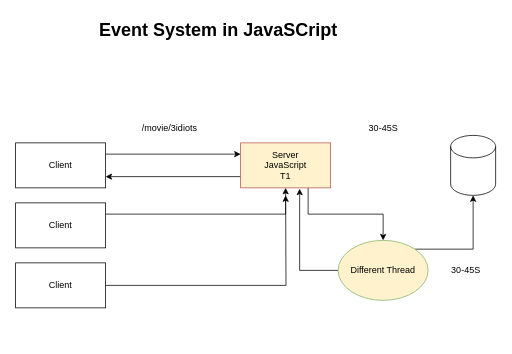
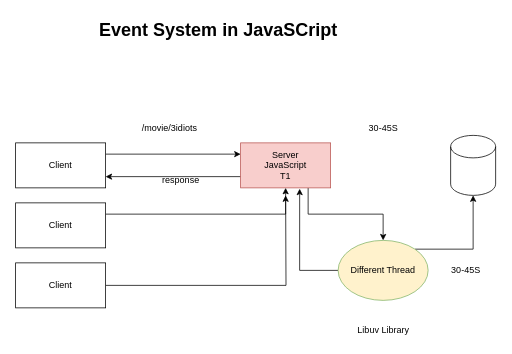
node "Server JavaScript T1": fillcolor #fff2cc -> #f8cecc
node "response": added
node "Libuv Library": added
